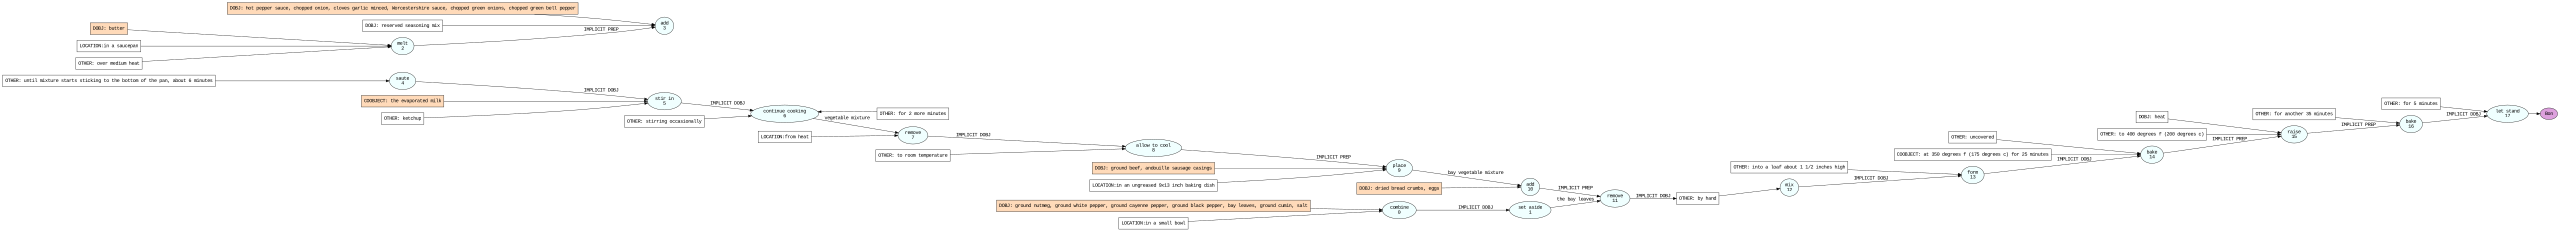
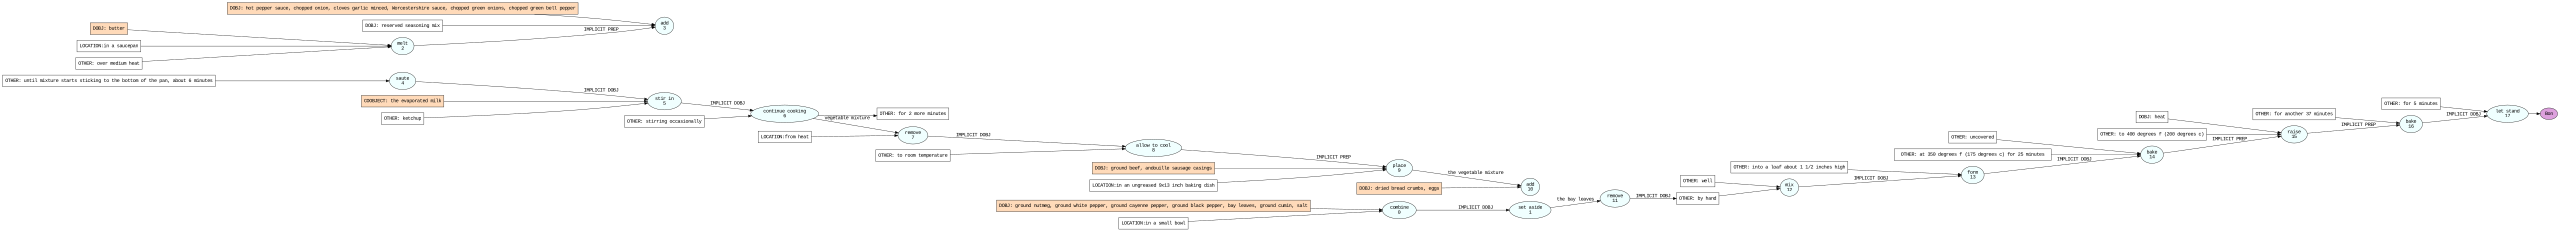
edge "OTHER: for 2 more minutes" -> "continue cooking 6": reversed
node "OTHER: for another 35 minutes": label "OTHER: for another 35 minutes" -> "OTHER: for another 37 minutes"
node "COOBJECT: at 350 degrees f (175 degrees c) for 25 minutes": label "COOBJECT: at 350 degrees f (175 degrees c) for 25 minutes" -> "OTHER: at 350 degrees f (175 degrees c) for 25 minutes"
edge "place 9" -> "add 10": label "bay vegetable mixture" -> "the vegetable mixture"
node "OTHER: well": added
edge "add 10" -> "remove 11": removed, label "IMPLICIT PREP"
